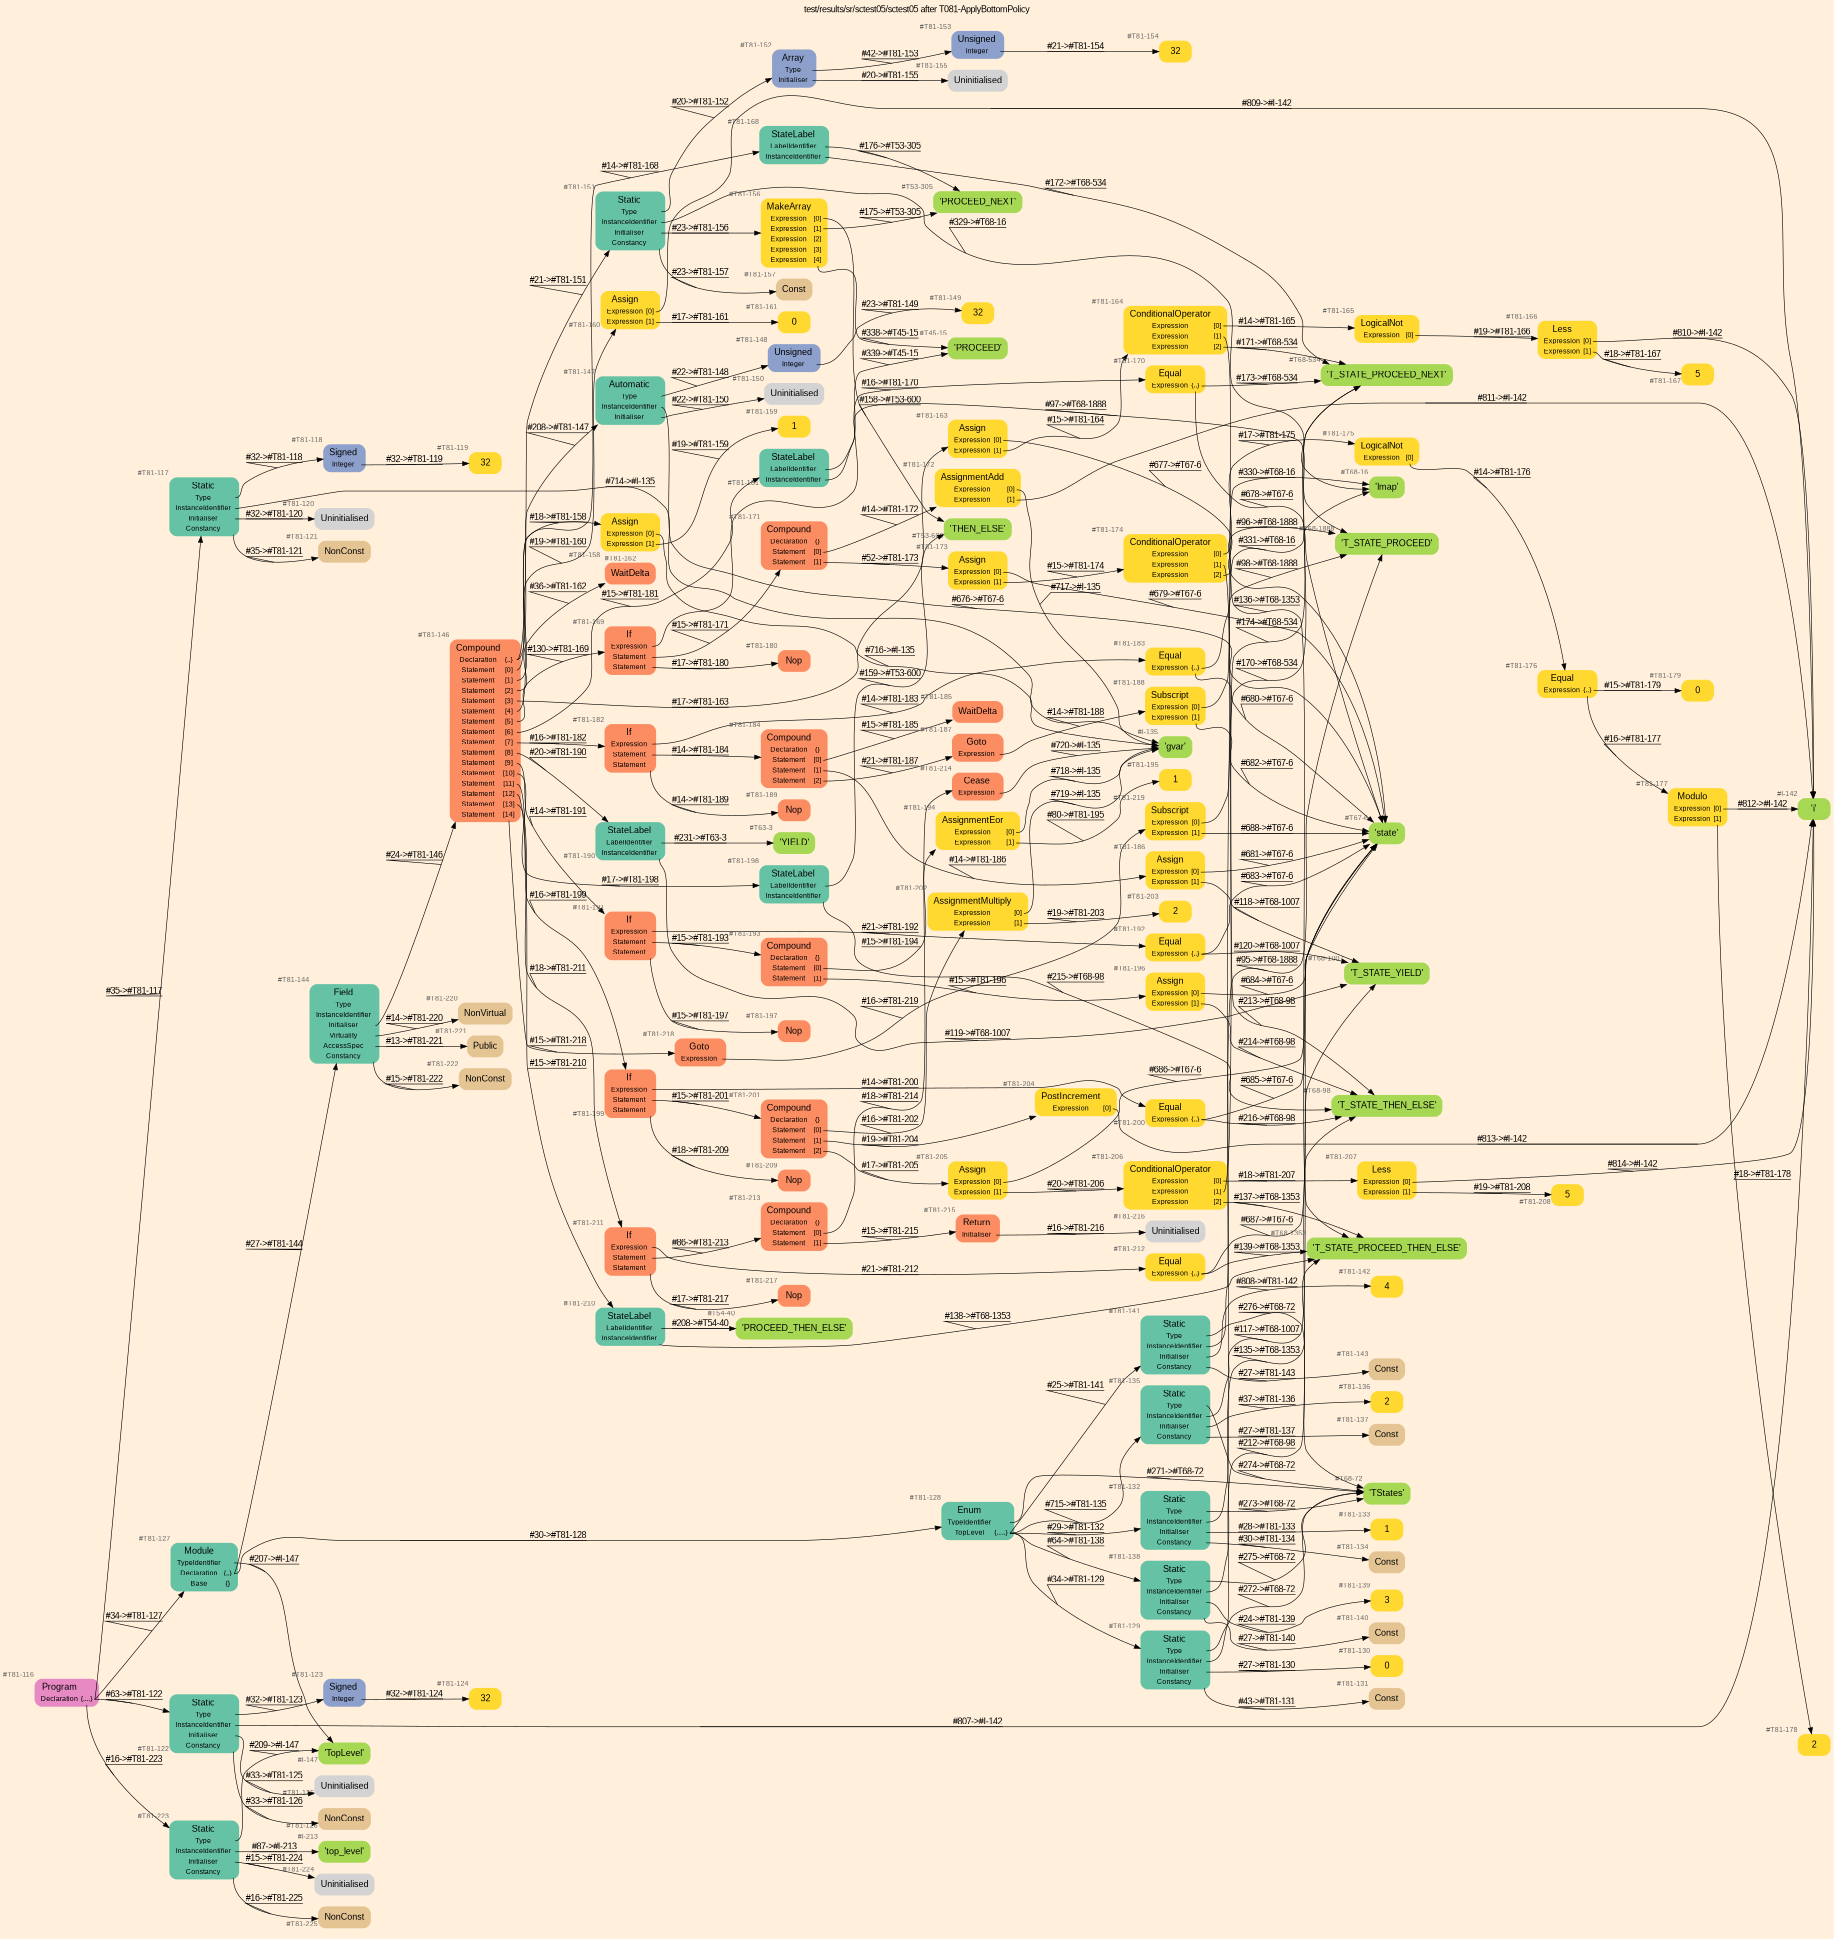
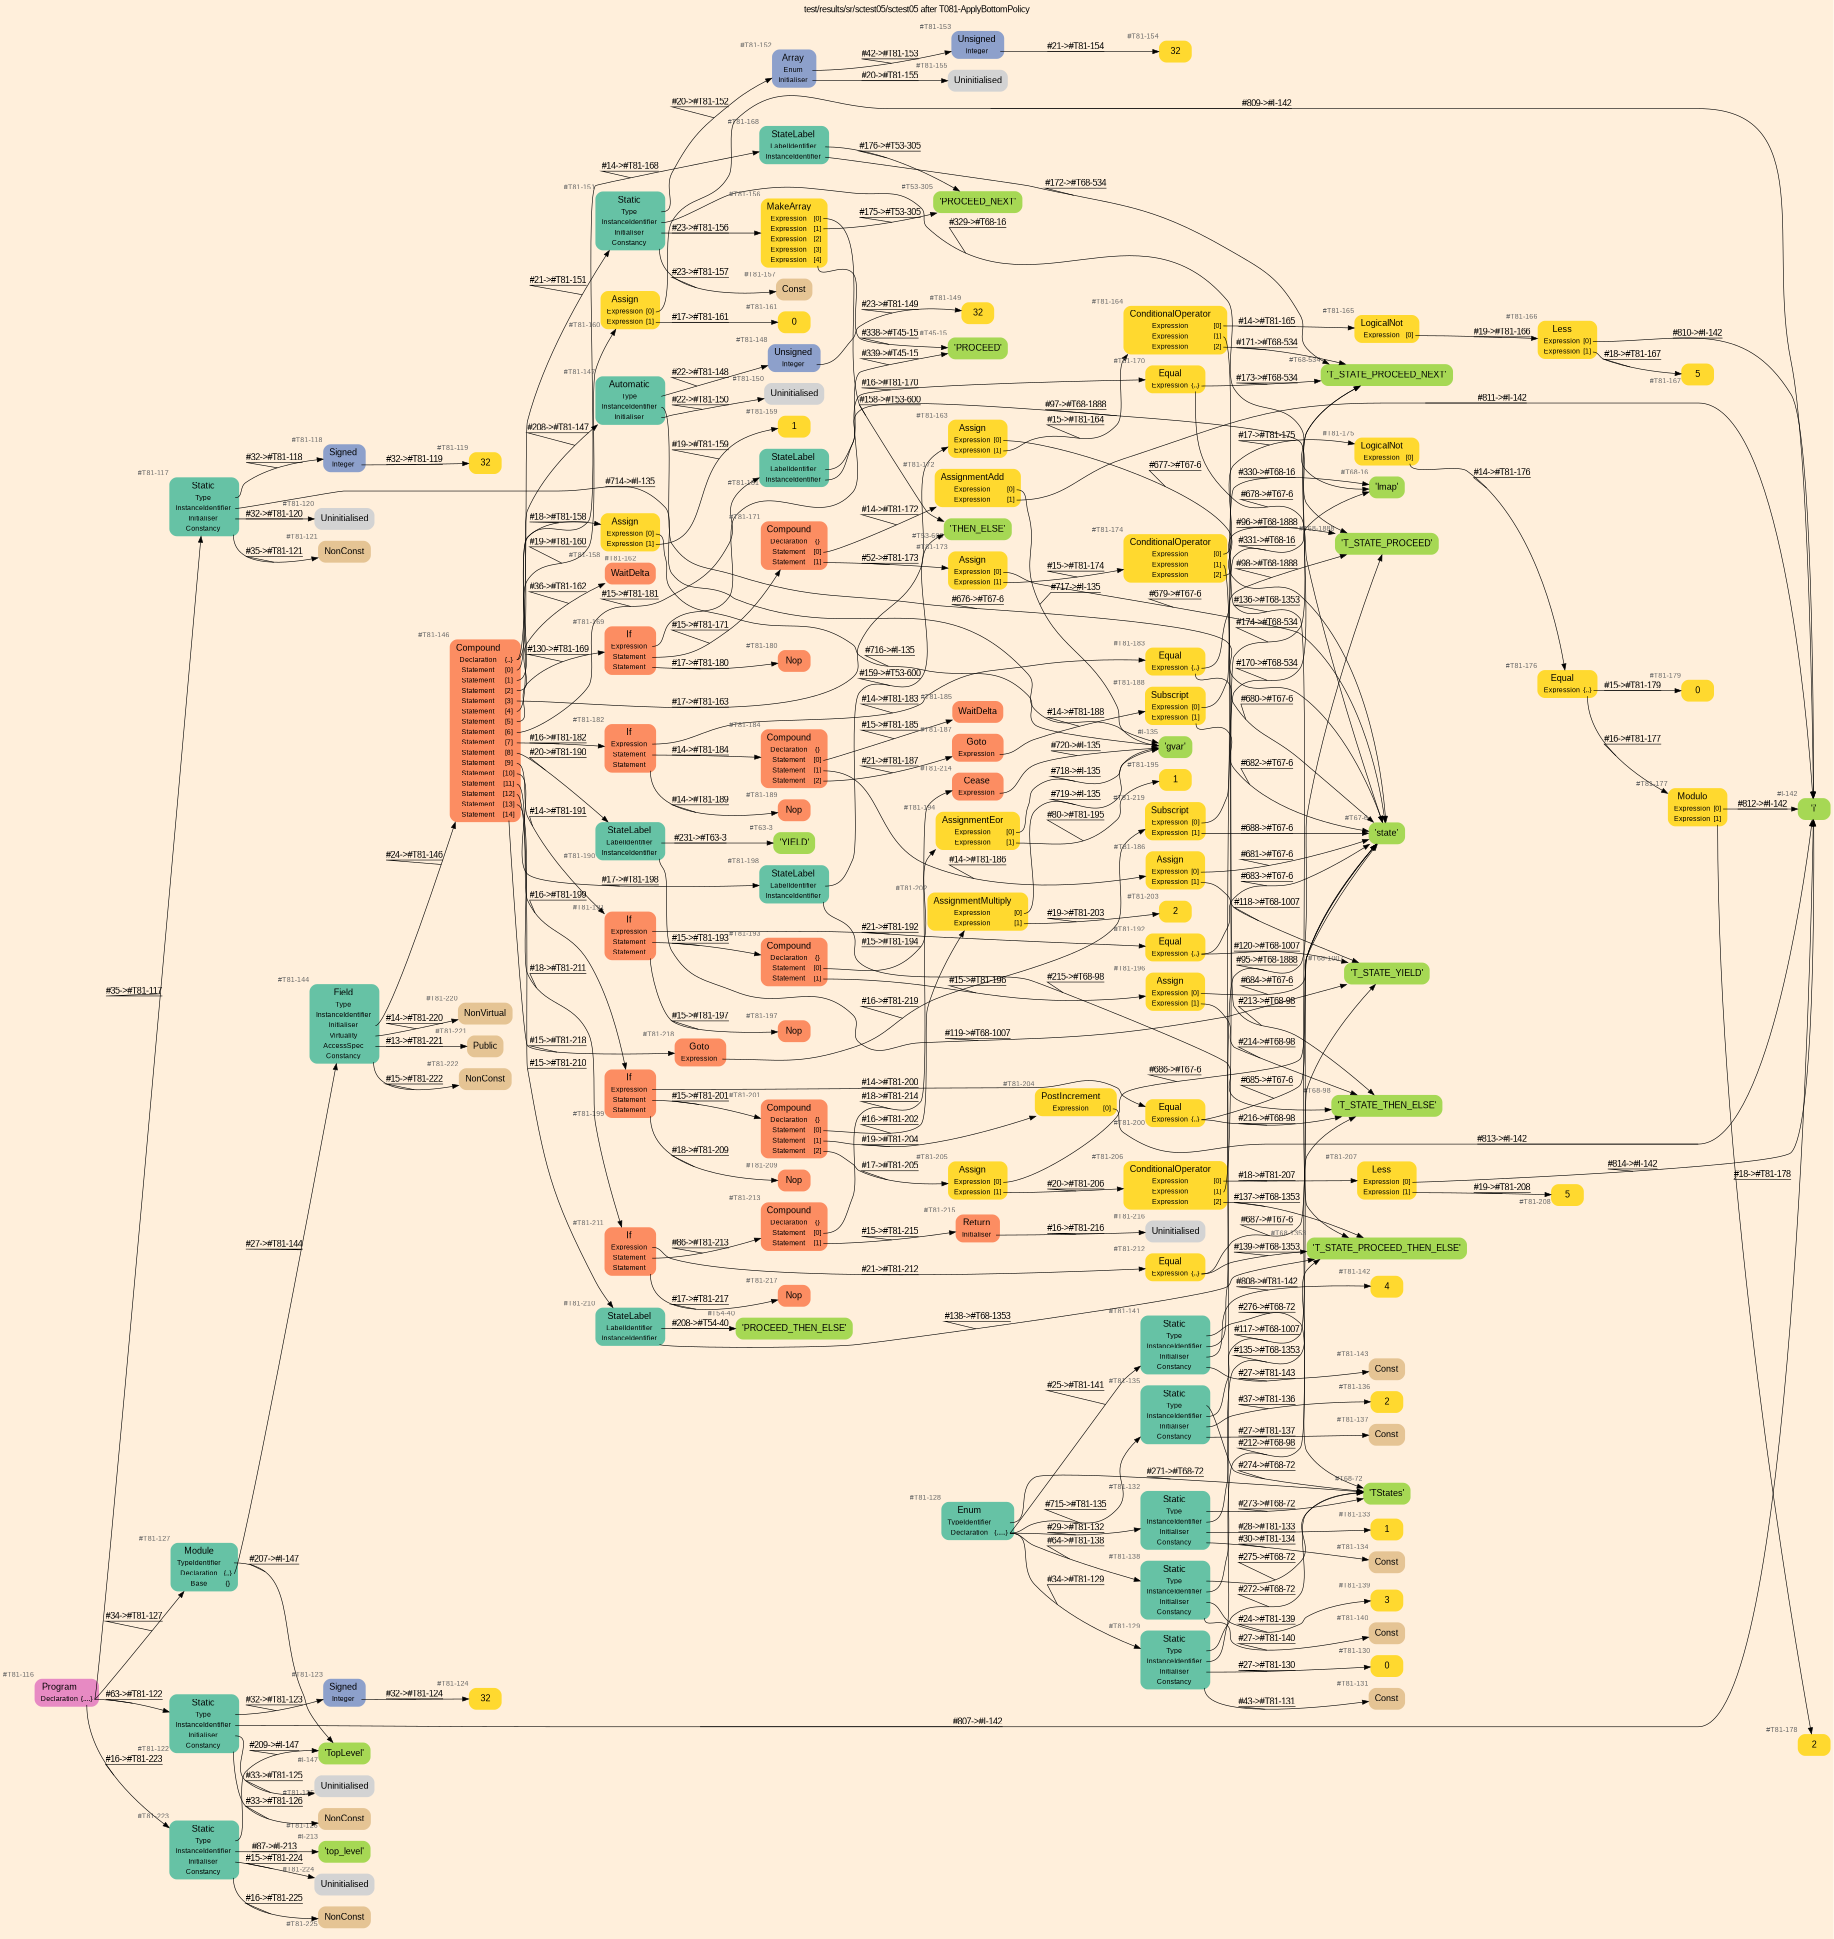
node "Array": text "Type" -> "Enum"
node "Enum": text "TopLevel" -> "Declaration"
edge "Module" -> "Enum": removed, label "#30->#T81-128"
